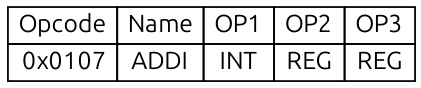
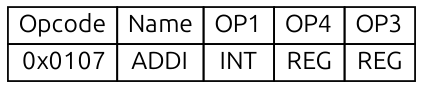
node "Opcode": text "OP2" -> "OP4"
